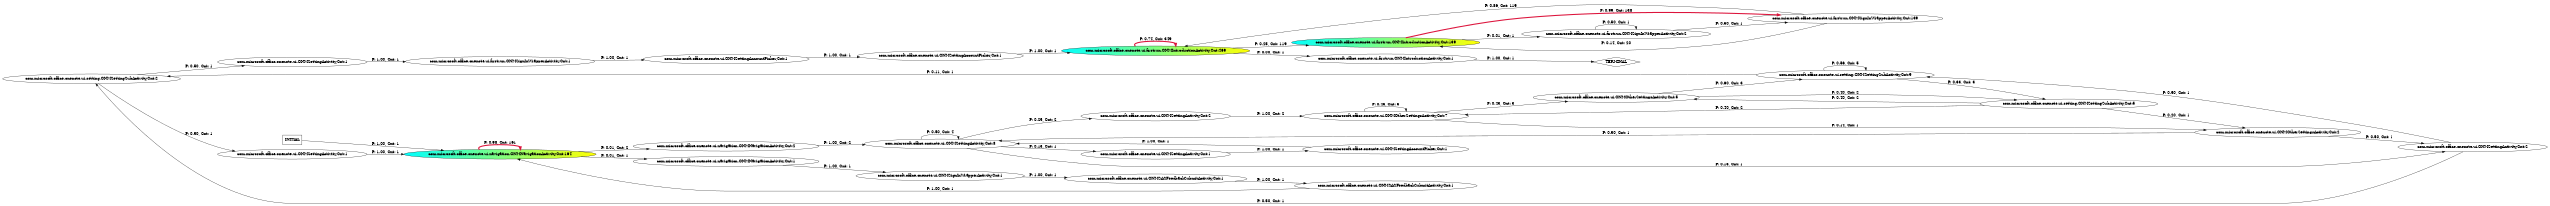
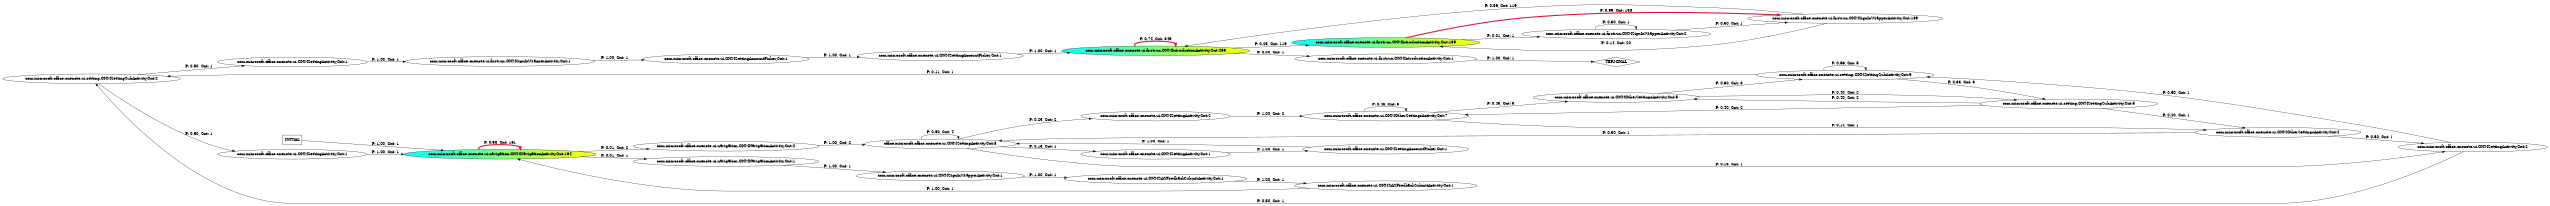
node "com.microsoft.office.onenote.ui.ONMSettingActivity,Cnt:8": label "com.microsoft.office.onenote.ui.ONMSettingActivity,Cnt:8" -> "office.microsoft.office.onenote.ui.ONMSettingActivity,Cnt:8"
